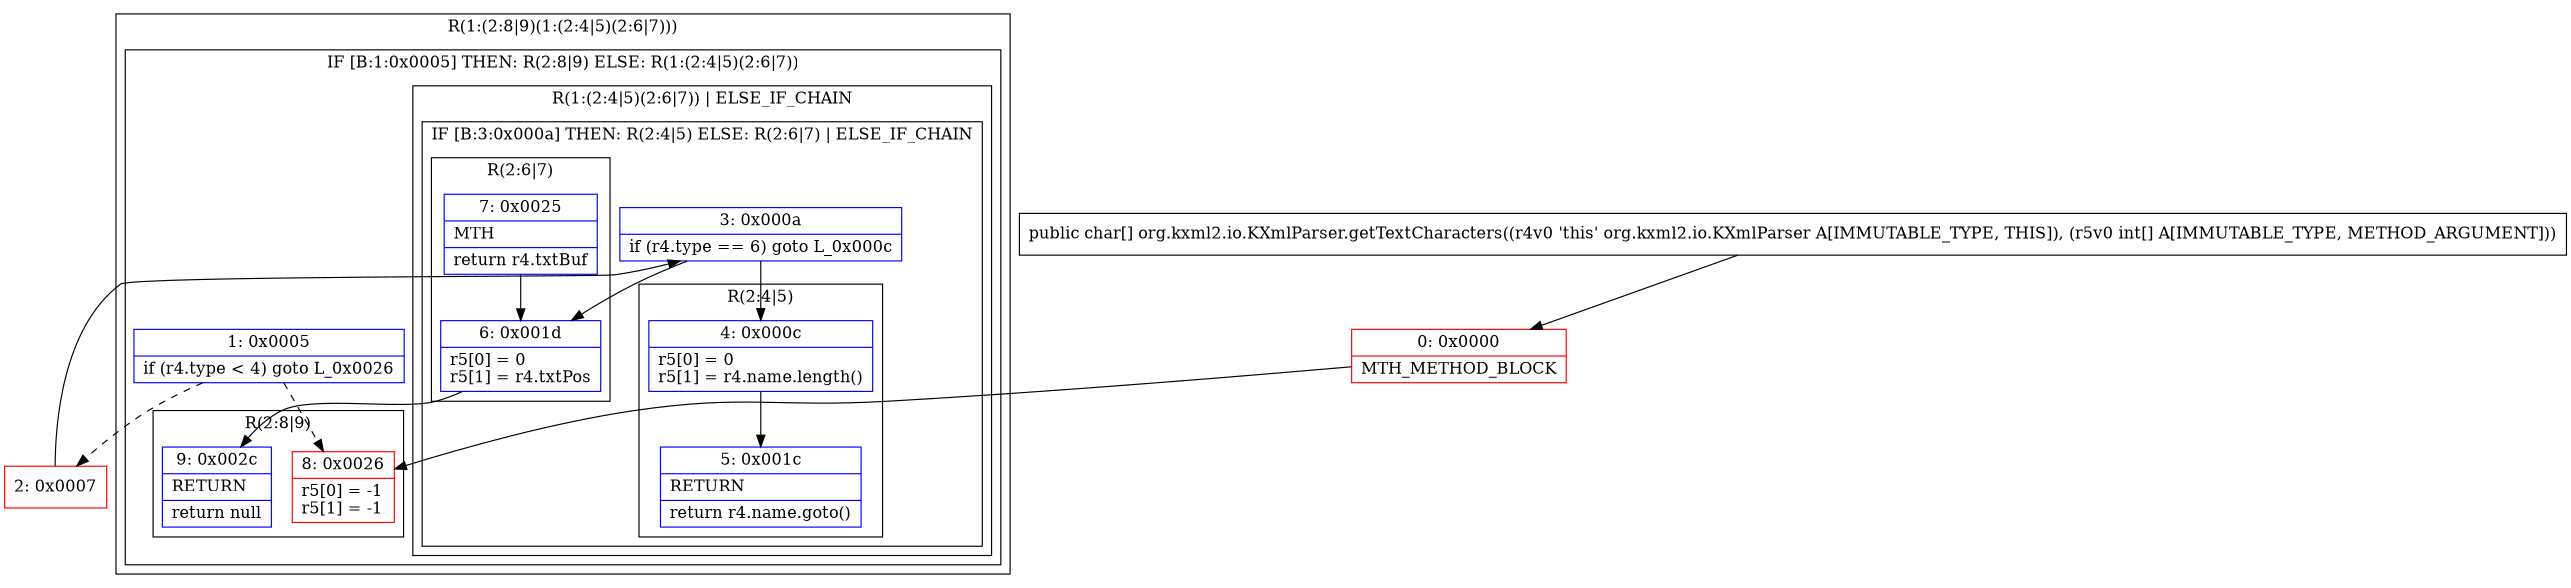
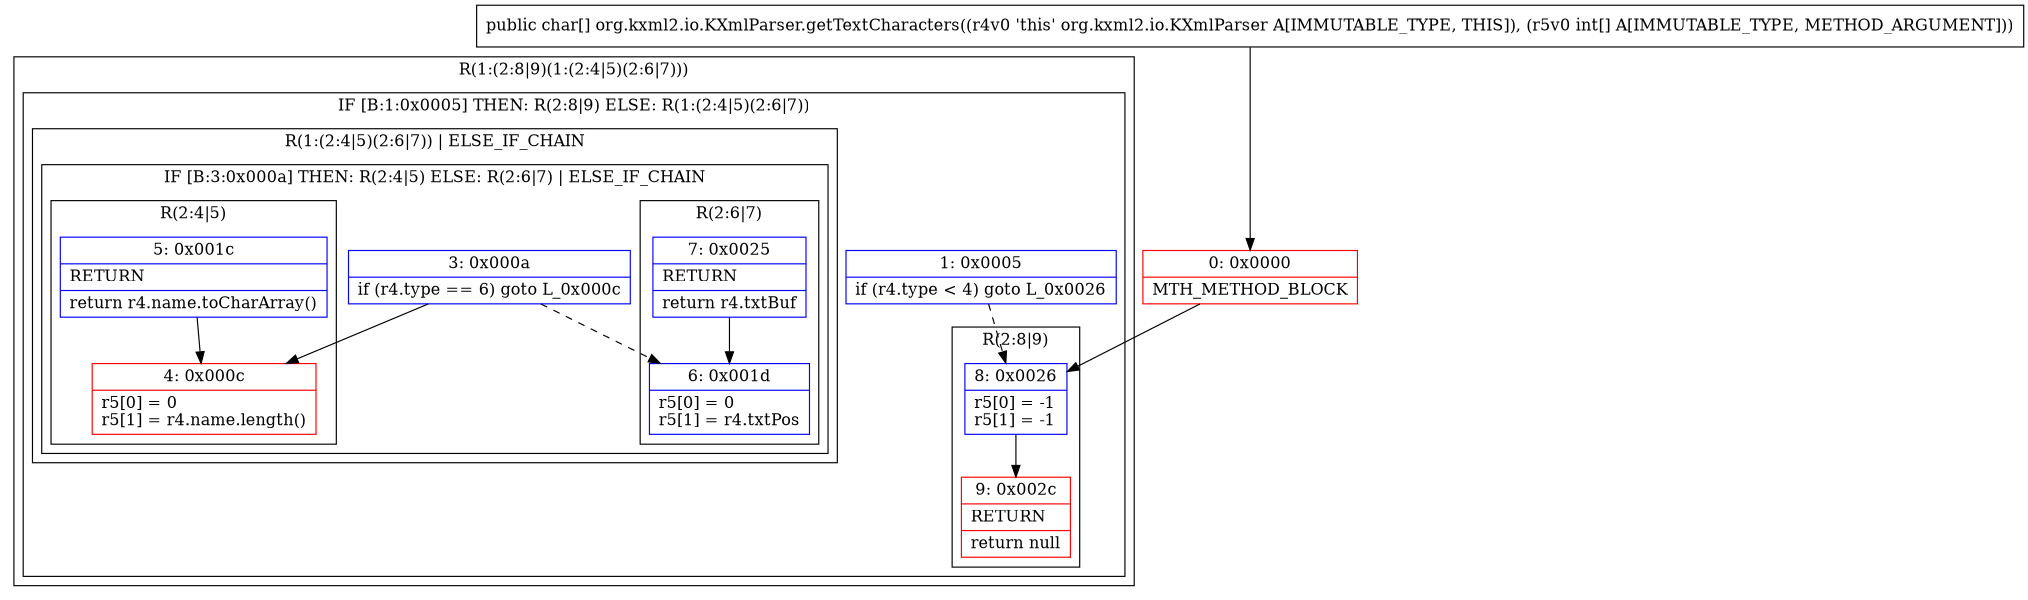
node "7: 0x0025": text "MTH" -> "RETURN"
edge "3: 0x000a" -> "6: 0x001d": style solid -> dashed
node "4: 0x000c": color blue -> red
edge "6: 0x001d" -> "9: 0x002c": now "8: 0x0026" -> "9: 0x002c"
edge "4: 0x000c" -> "5: 0x001c": reversed
node "2: 0x0007": removed
node "9: 0x002c": color blue -> red
node "8: 0x0026": color red -> blue
node "5: 0x001c": text "return r4.name.goto()" -> "return r4.name.toCharArray()"
